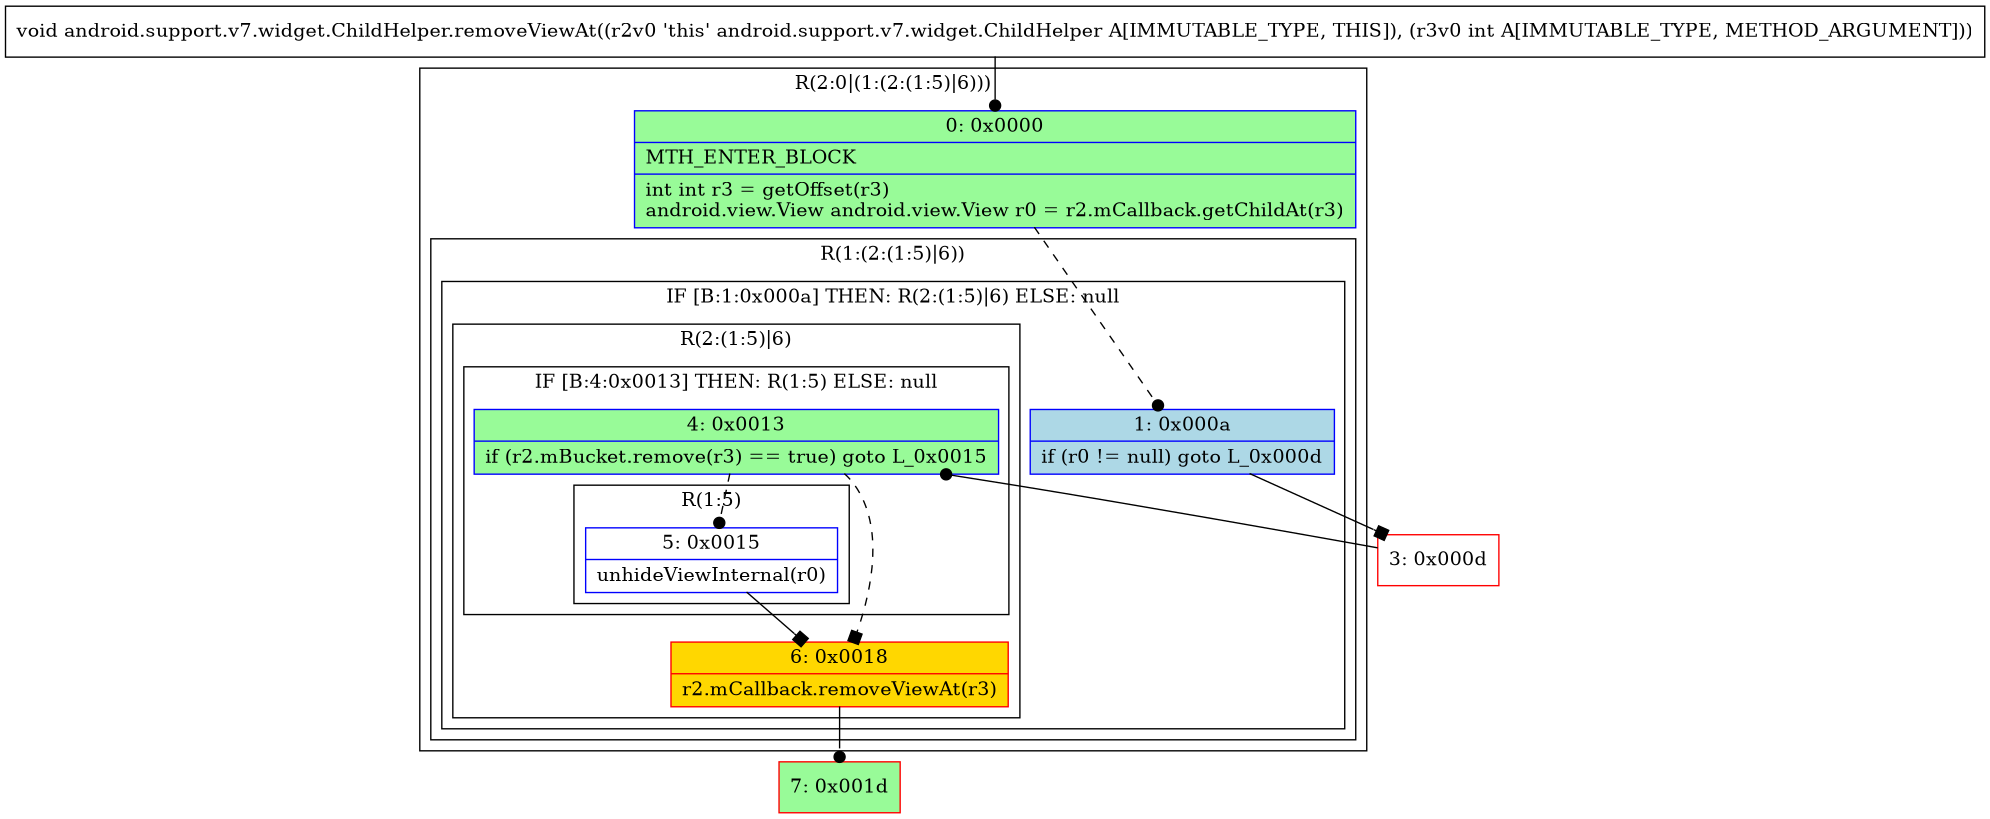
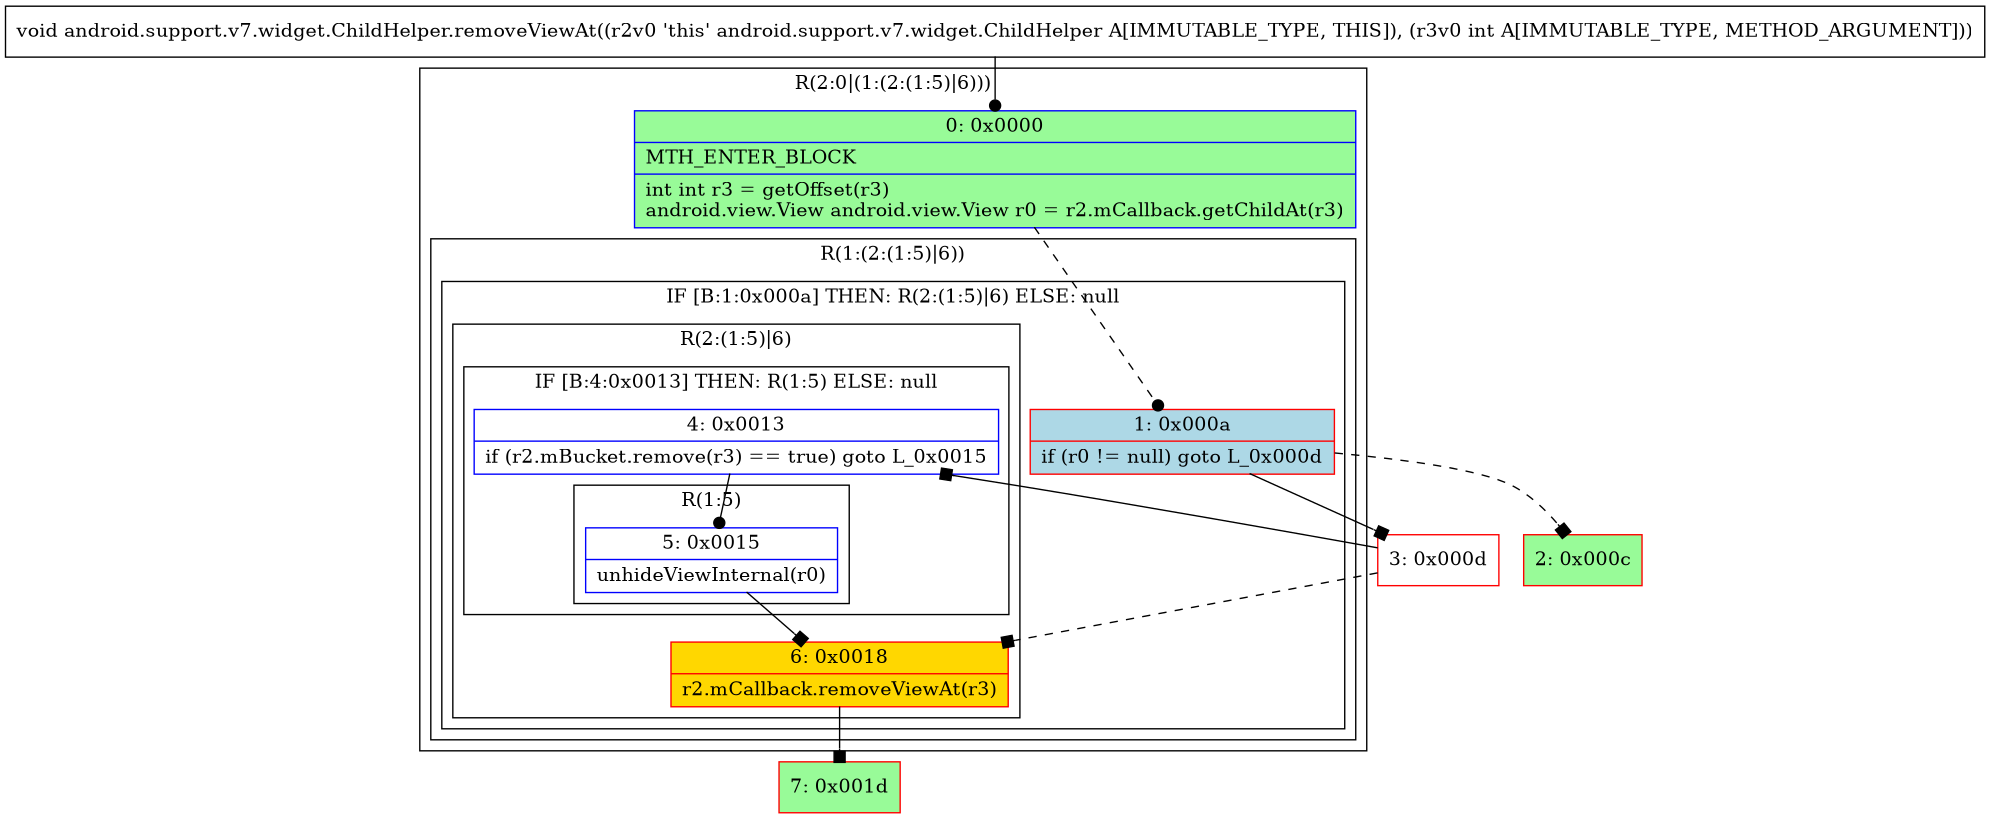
node "4: 0x0013": fillcolor palegreen -> white
node "1: 0x000a": color blue -> red
edge "4: 0x0013" -> "5: 0x0015": style dashed -> solid
edge "3: 0x000d" -> "4: 0x0013": arrowhead dot -> box
edge "4: 0x0013" -> "6: 0x0018": now "3: 0x000d" -> "6: 0x0018"
node "2: 0x000c": added
edge "6: 0x0018" -> "7: 0x001d": arrowhead dot -> box
